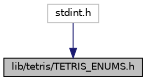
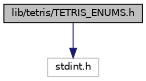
edge "stdint.h" -> "lib/tetris/TETRIS_ENUMS.h": reversed
